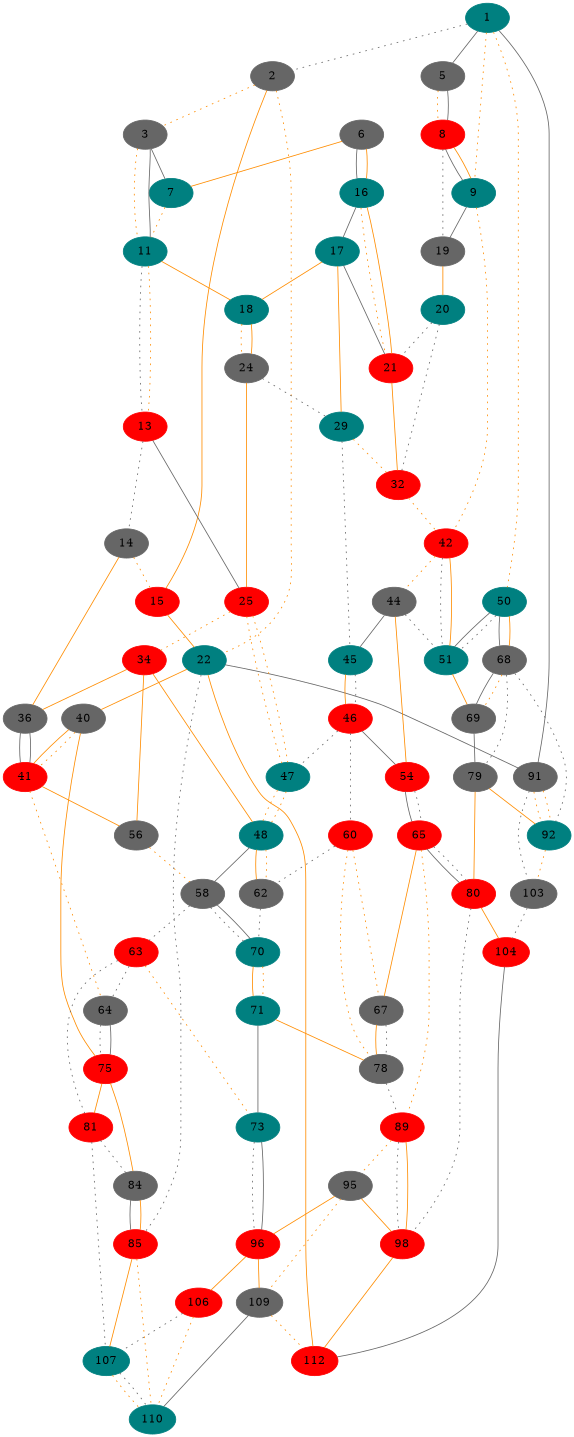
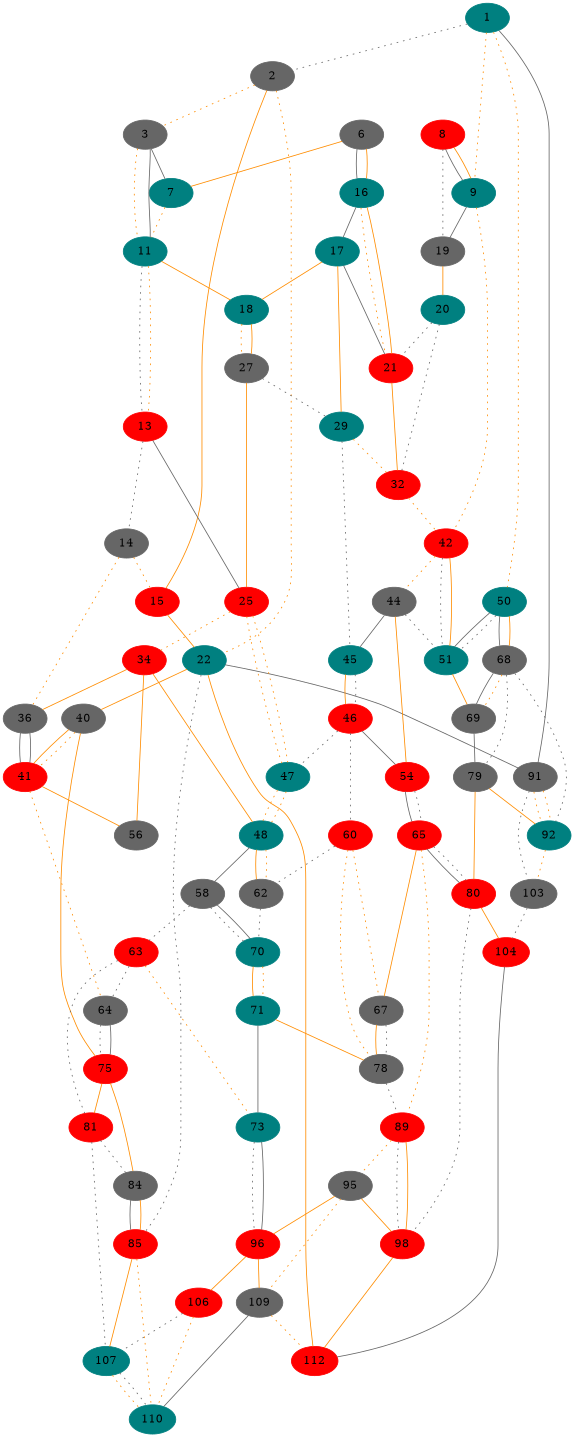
node "5": removed
node "24": label "24" -> "27"
edge "14" -- "36": style solid -> dotted
edge "56" -- "58": removed
